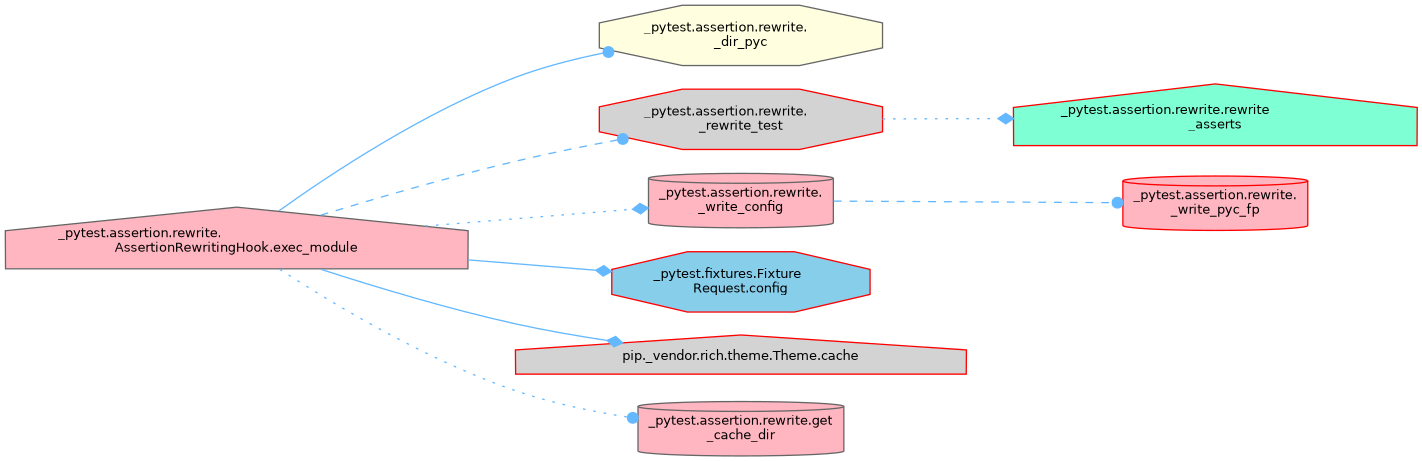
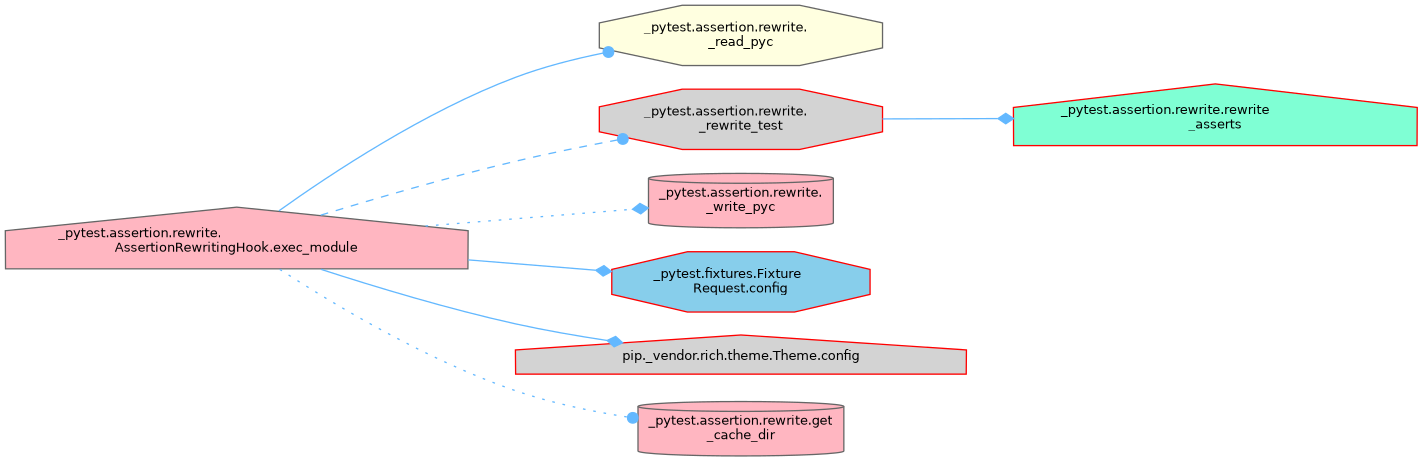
node "_pytest.assertion.rewrite. _dir_pyc": label "_pytest.assertion.rewrite. _dir_pyc" -> "_pytest.assertion.rewrite. _read_pyc"
edge "_pytest.assertion.rewrite. _rewrite_test" -> "_pytest.assertion.rewrite.rewrite _asserts": style dotted -> solid
node "_pytest.assertion.rewrite. _write_config": label "_pytest.assertion.rewrite. _write_config" -> "_pytest.assertion.rewrite. _write_pyc"
node "_pytest.assertion.rewrite. _write_pyc_fp": removed
node "pip._vendor.rich.theme.Theme.cache": label "pip._vendor.rich.theme.Theme.cache" -> "pip._vendor.rich.theme.Theme.config"
